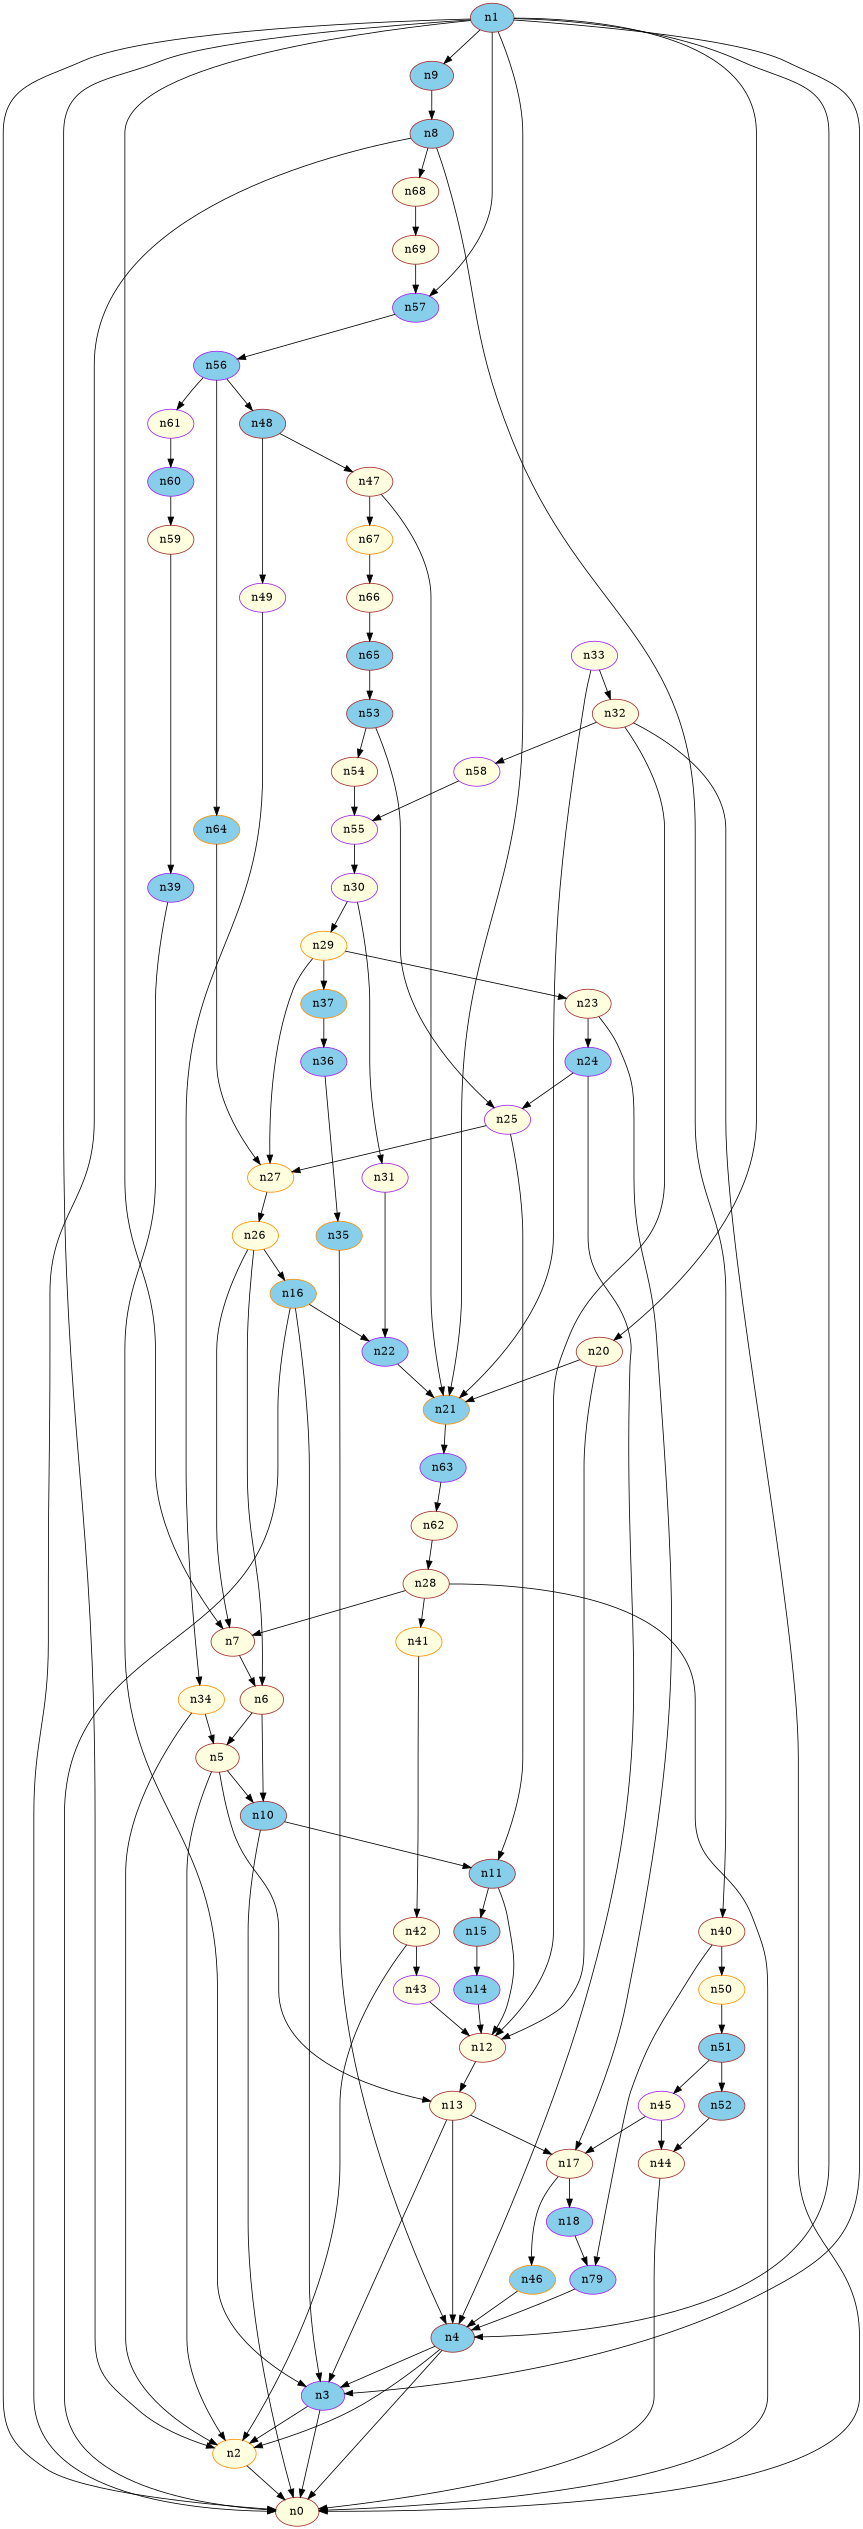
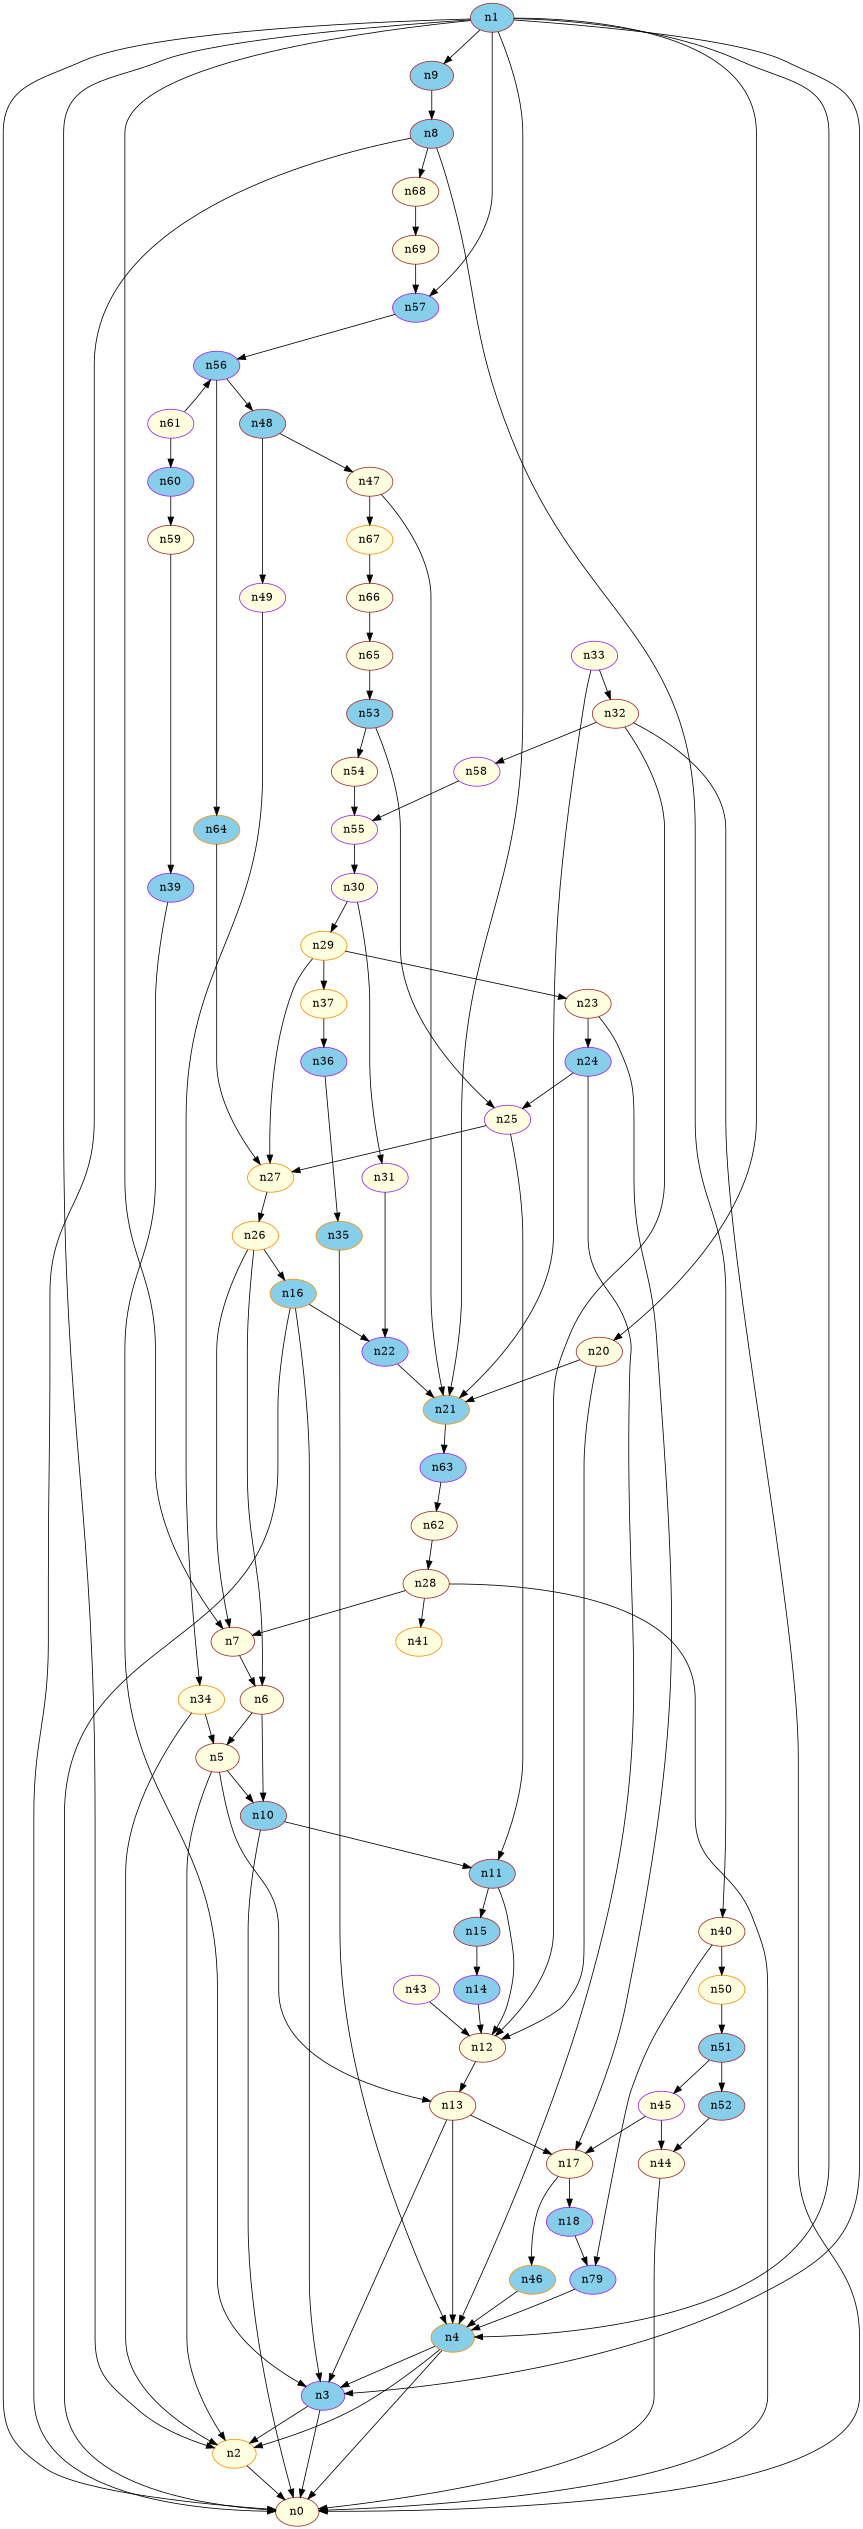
edge "n56" -> "n61": reversed
node "n65": fillcolor skyblue -> lightyellow
node "n37": fillcolor skyblue -> lightyellow
node "n42": removed
node "n4": color brown -> darkorange
